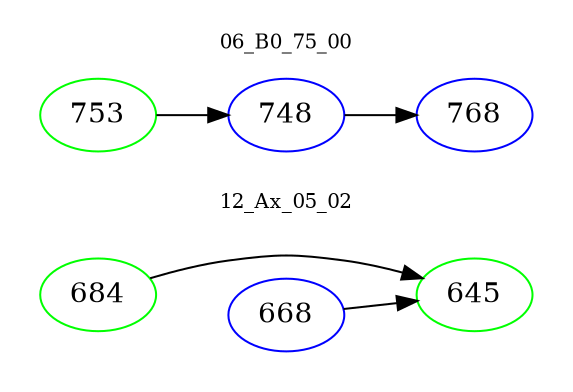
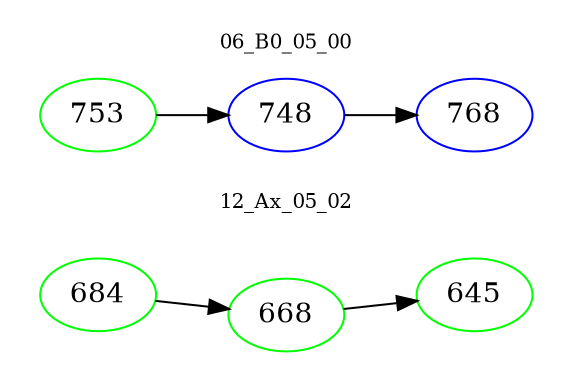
cluster "06_B0_75_00": label "06_B0_75_00" -> "06_B0_05_00"
edge "684" -> "645": now "684" -> "668"
node "668": color blue -> green
